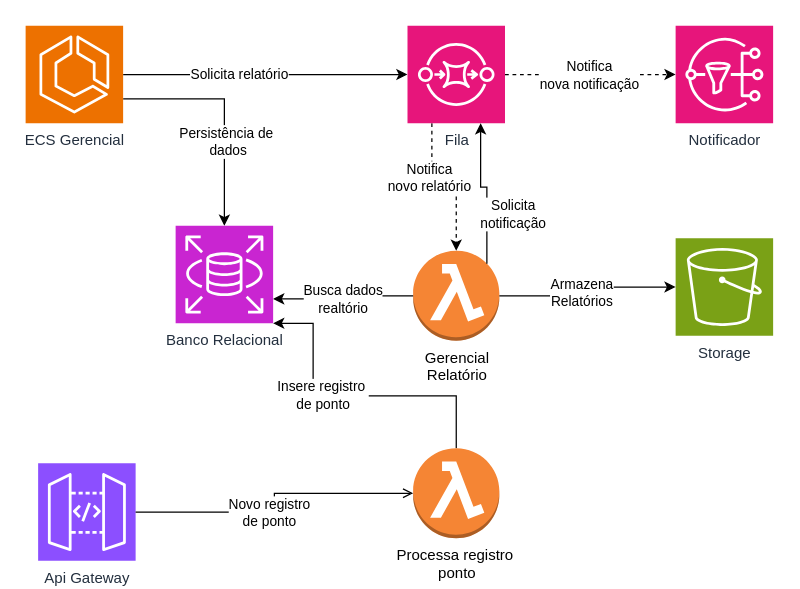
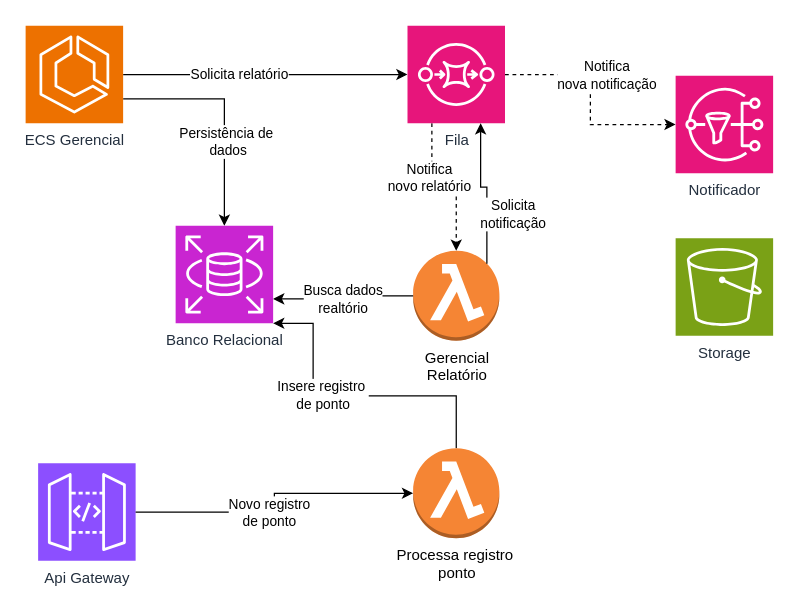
node "Notificador": moved (724, 74) -> (724, 124)
edge "Gerencial Relatório" -> "Storage": removed, label "Armazena Relatórios"
edge "Api Gateway" -> "Processa registro ponto": arrowhead open -> classic
